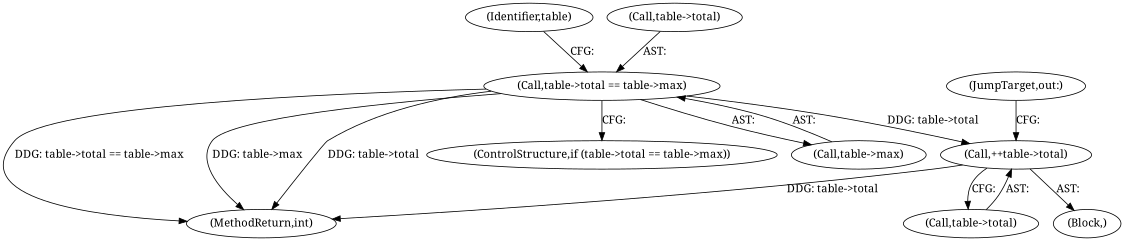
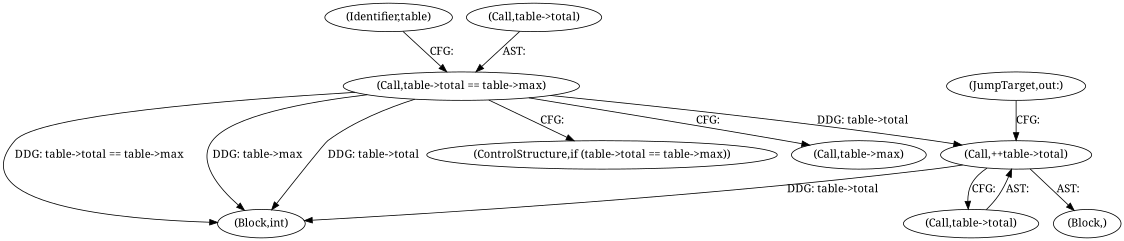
edge "(Call,table->max)" -> "(Call,table->total == table->max)": removed, label "AST:"
edge "(Call,table->total == table->max)" -> "(Call,table->max)": label "AST: " -> "CFG: "
node "(MethodReturn,int)": label "(MethodReturn,int)" -> "(Block,int)"
